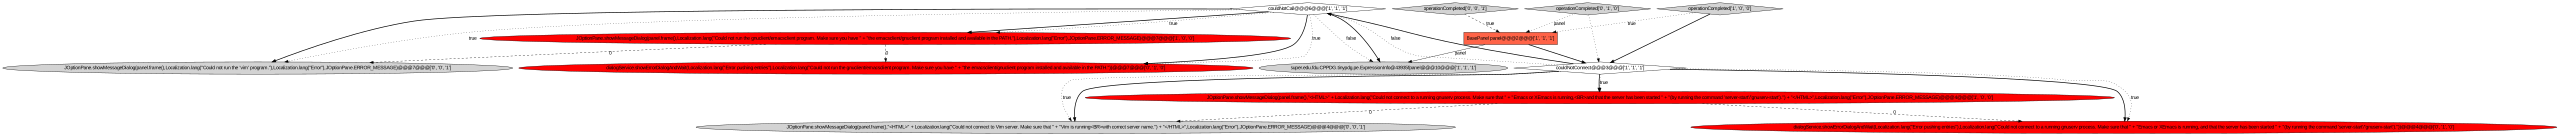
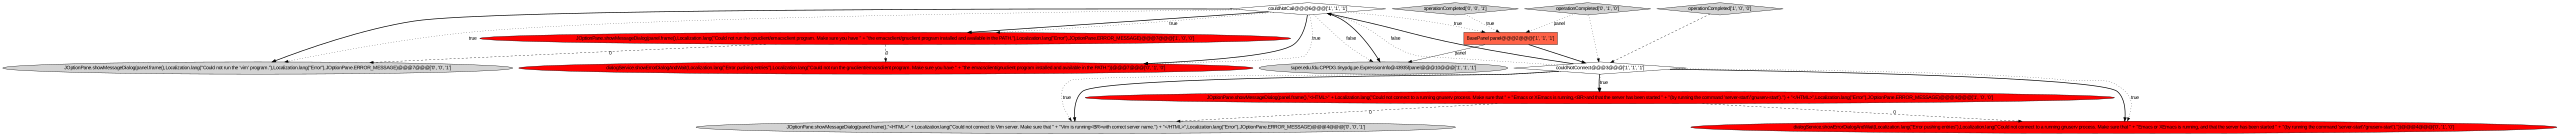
edge "operationCompleted['0', '0', '1']" -> "BasePanel panel@@@2@@@['1', '1', '1']": style dashed -> dotted
edge "operationCompleted['1', '0', '0']" -> "BasePanel panel@@@2@@@['1', '1', '1']": now "couldNotCall@@@6@@@['1', '1', '1']" -> "BasePanel panel@@@2@@@['1', '1', '1']"
edge "operationCompleted['1', '0', '0']" -> "couldNotConnect@@@3@@@['1', '1', '1']": style bold -> dashed
